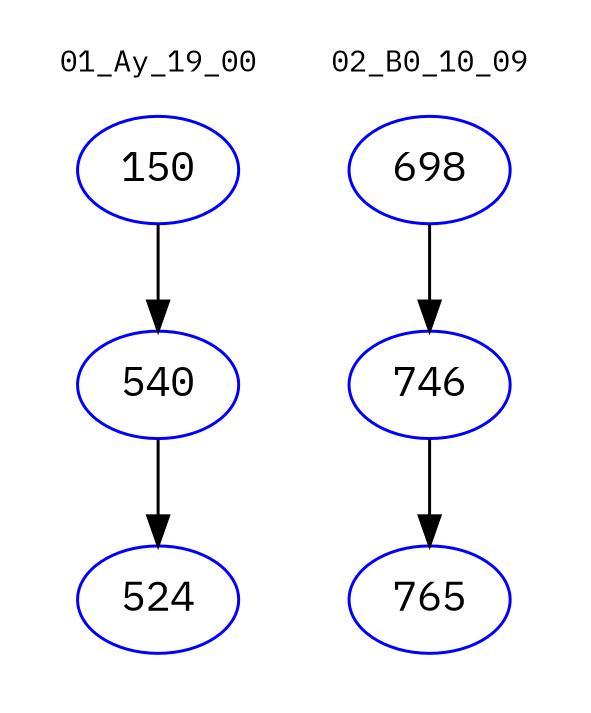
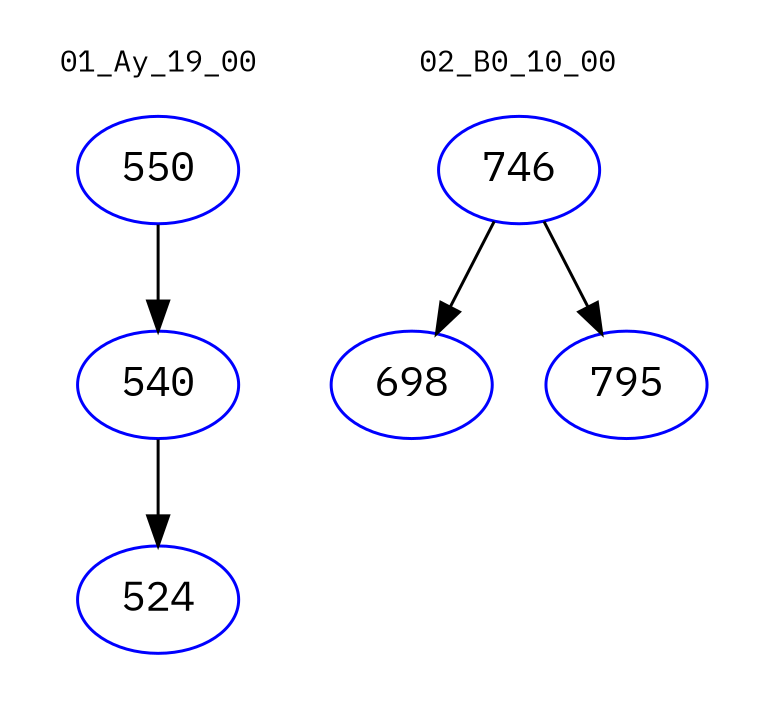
cluster "02_B0_10_09": label "02_B0_10_09" -> "02_B0_10_00"
node "150": label "150" -> "550"
edge "698" -> "746": reversed
node "765": label "765" -> "795"
